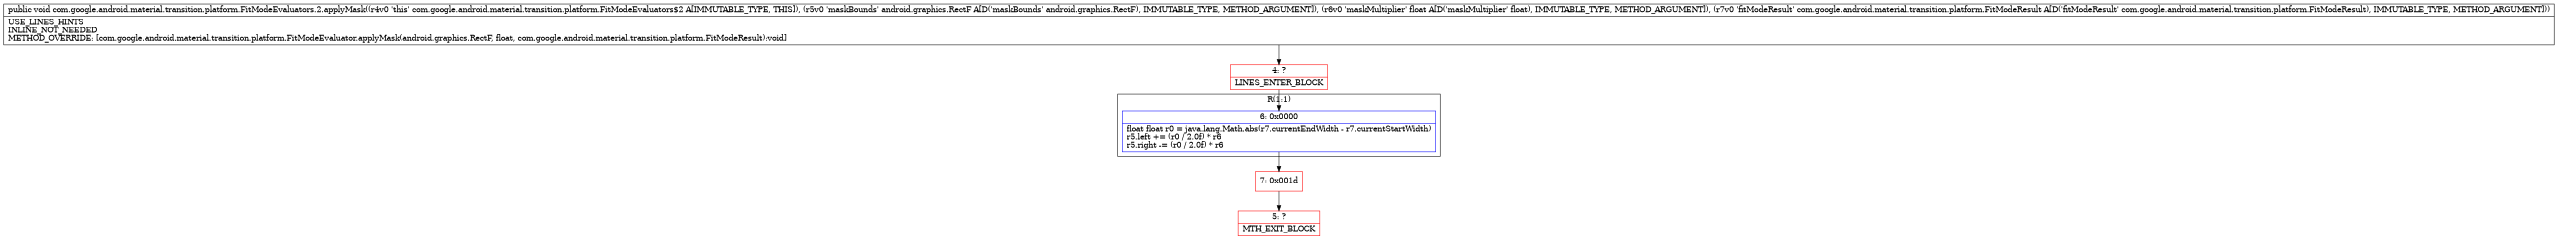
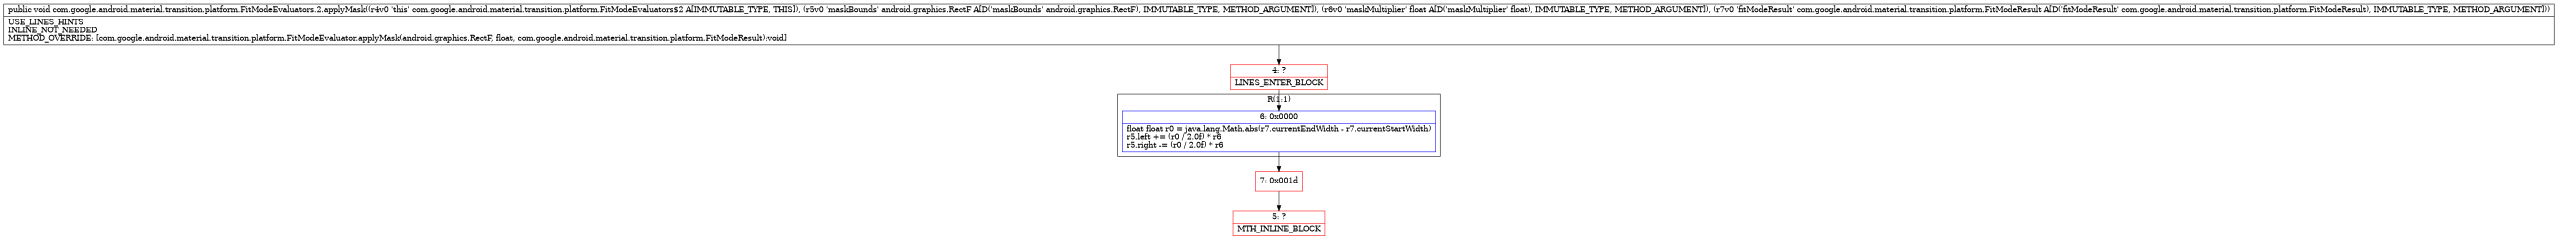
node "5: ?": text "MTH_EXIT_BLOCK" -> "MTH_INLINE_BLOCK"
